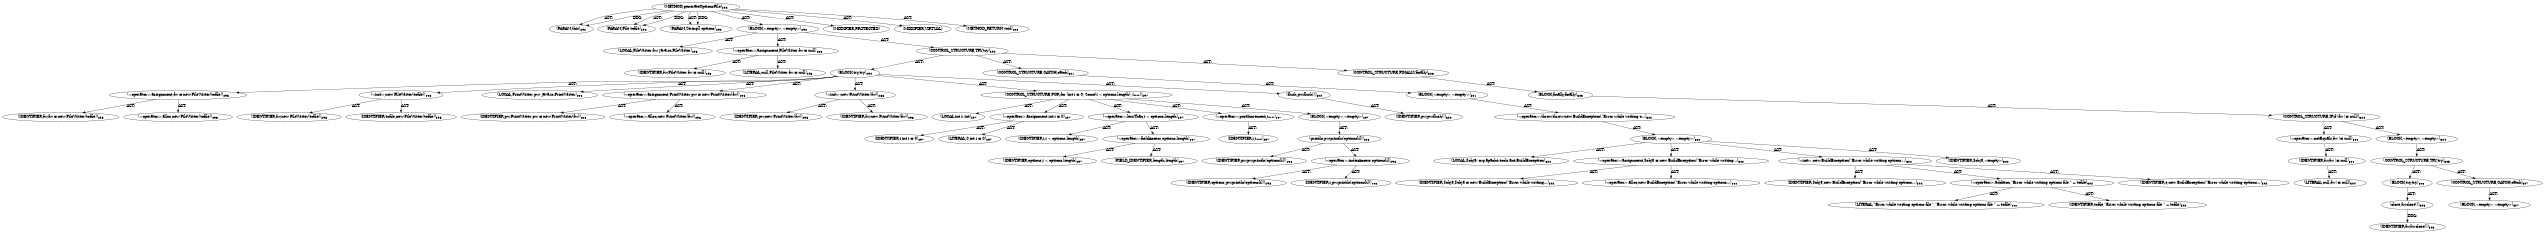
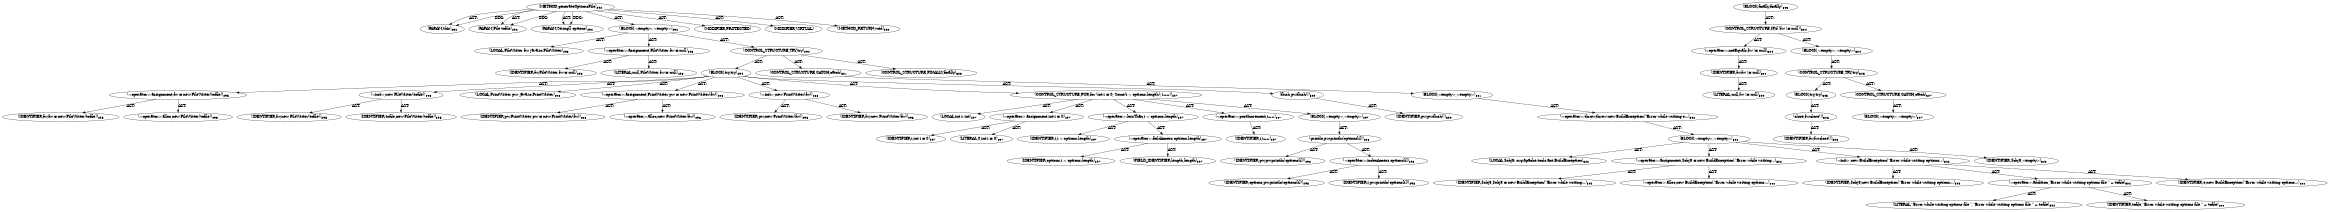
edge "(CONTROL_STRUCTURE,FINALLY,finally)" -> "(BLOCK,finally,finally)": removed, label "AST:"
edge "(close,fw.close())" -> "(IDENTIFIER,fw,fw.close())": label "DDG: " -> "AST: "
